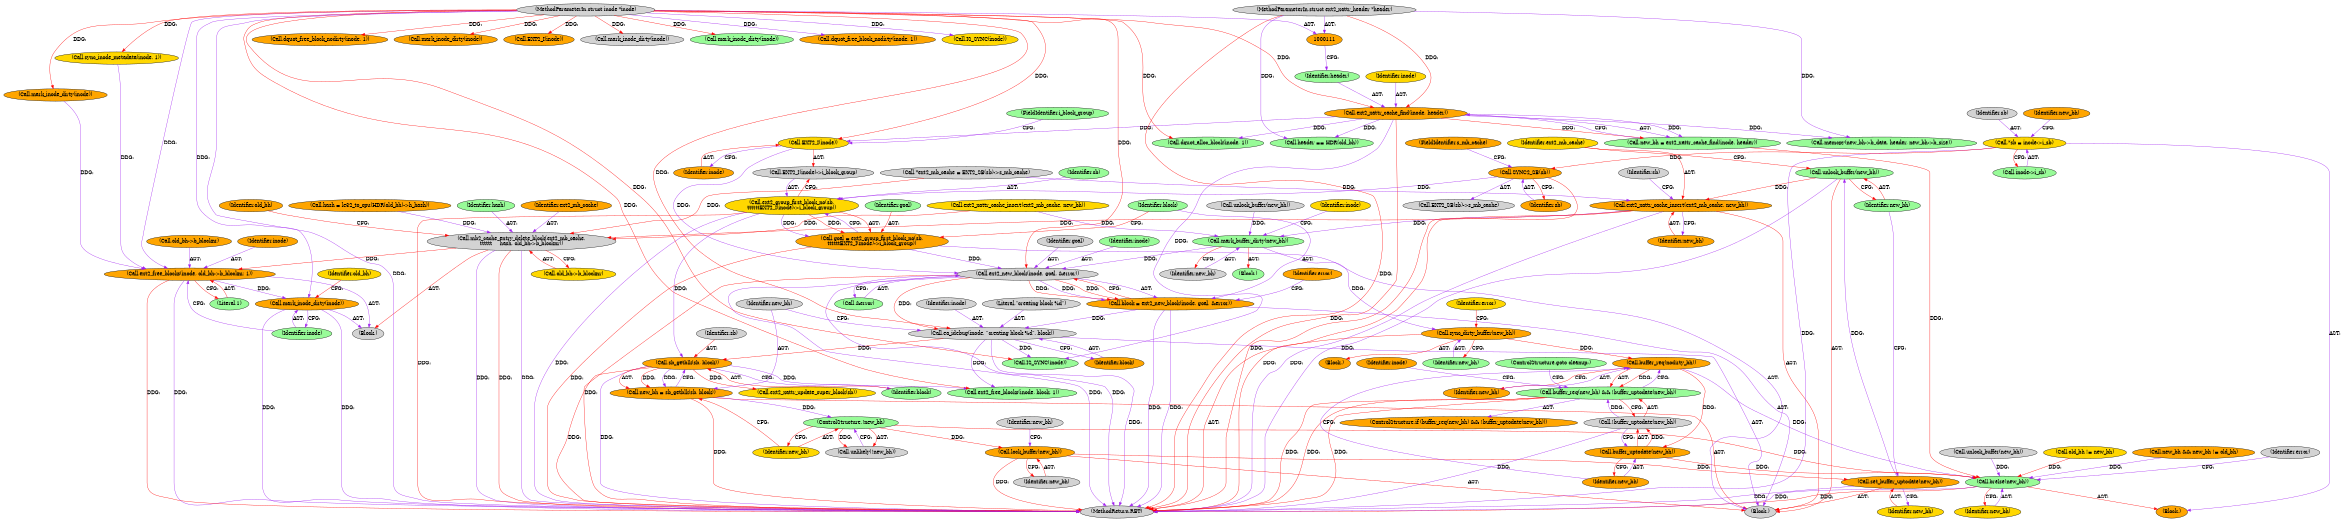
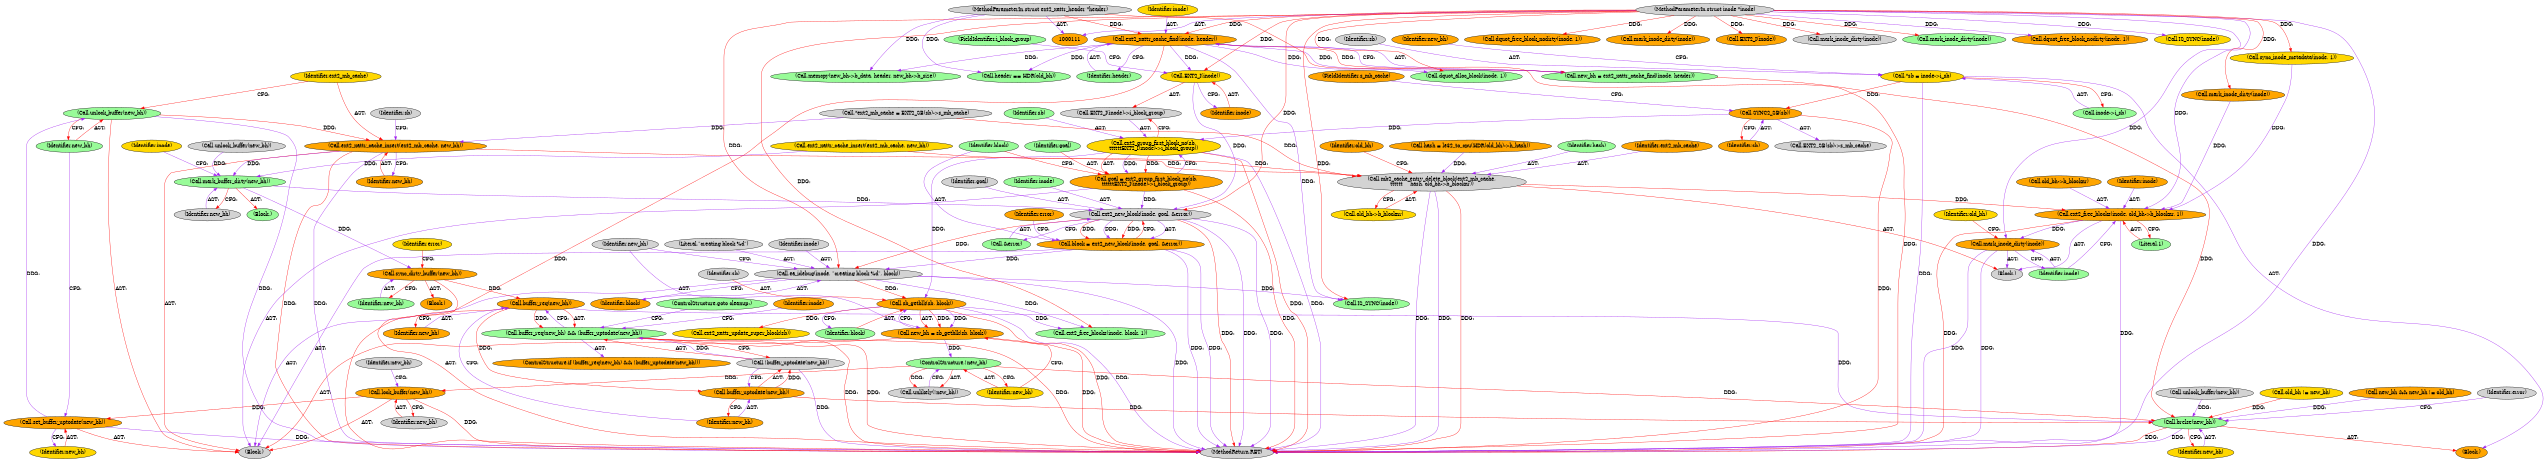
edge "1000111" -> "(Identifier,header)": now "(Call,ext2_xattr_cache_find(inode, header))" -> "(Identifier,header)"
node "(Call,buffer_req(nodirty_bh))": label "(Call,buffer_req(nodirty_bh))" -> "(Call,buffer_req(new_bh))"
